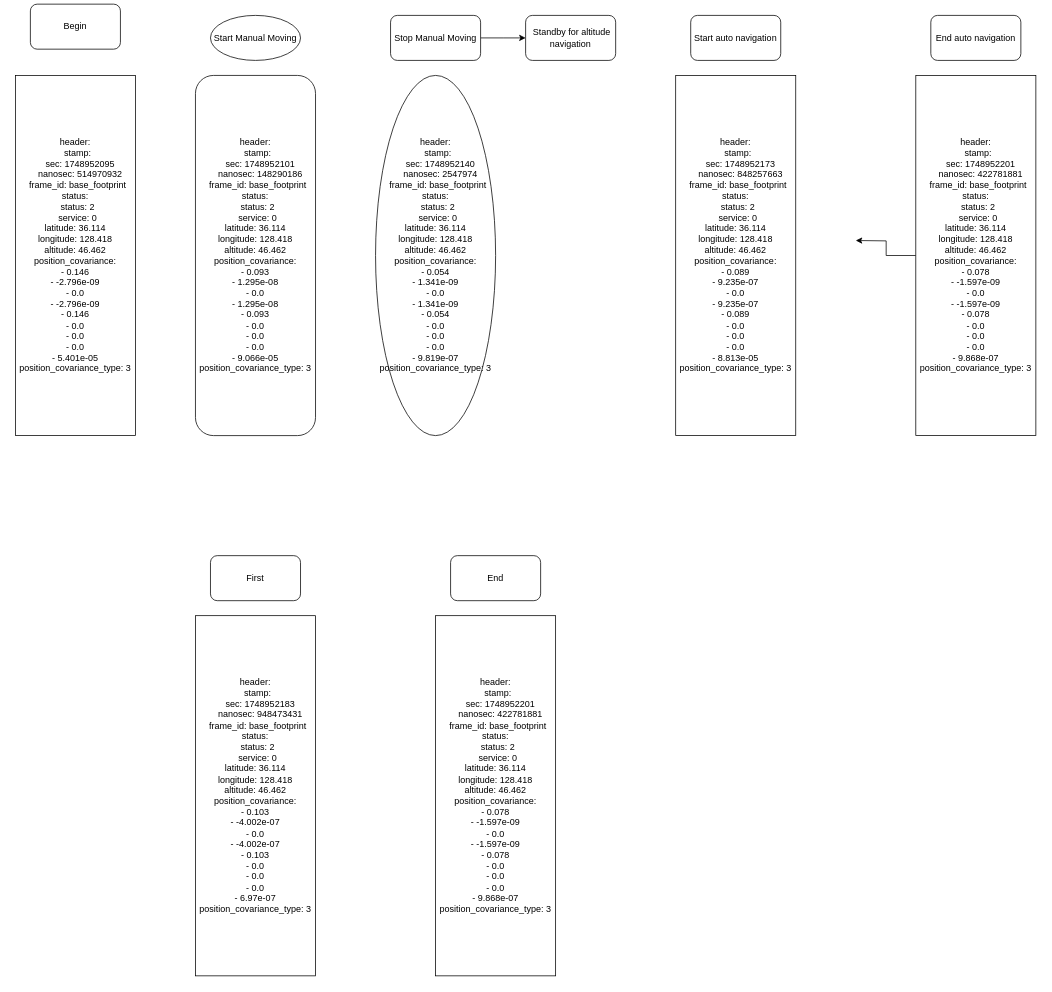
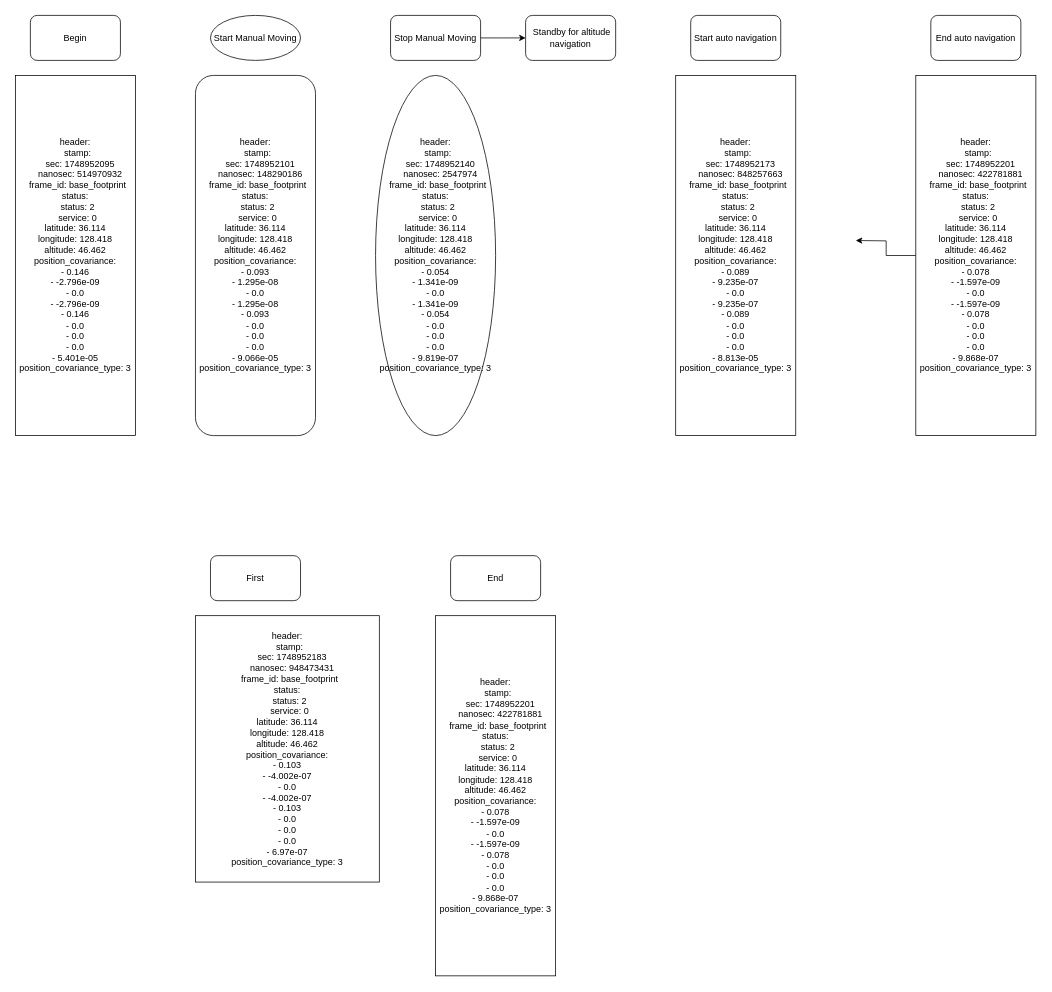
node "Begin": moved (75, 27) -> (75, 38)
node "header: stamp: sec: 1748952183 nanosec: 948473431 frame_id: base_footprint status: status: 2 service: 0 latitude: 36.114 longitude: 128.418 altitude: 46.462 position_covariance: - 0.103 - -4.002e-07 - 0.0 - -4.002e-07 - 0.103 - 0.0 - 0.0 - 0.0 - 6.97e-07 position_covariance_type: 3": size 120x360 -> 184x266
